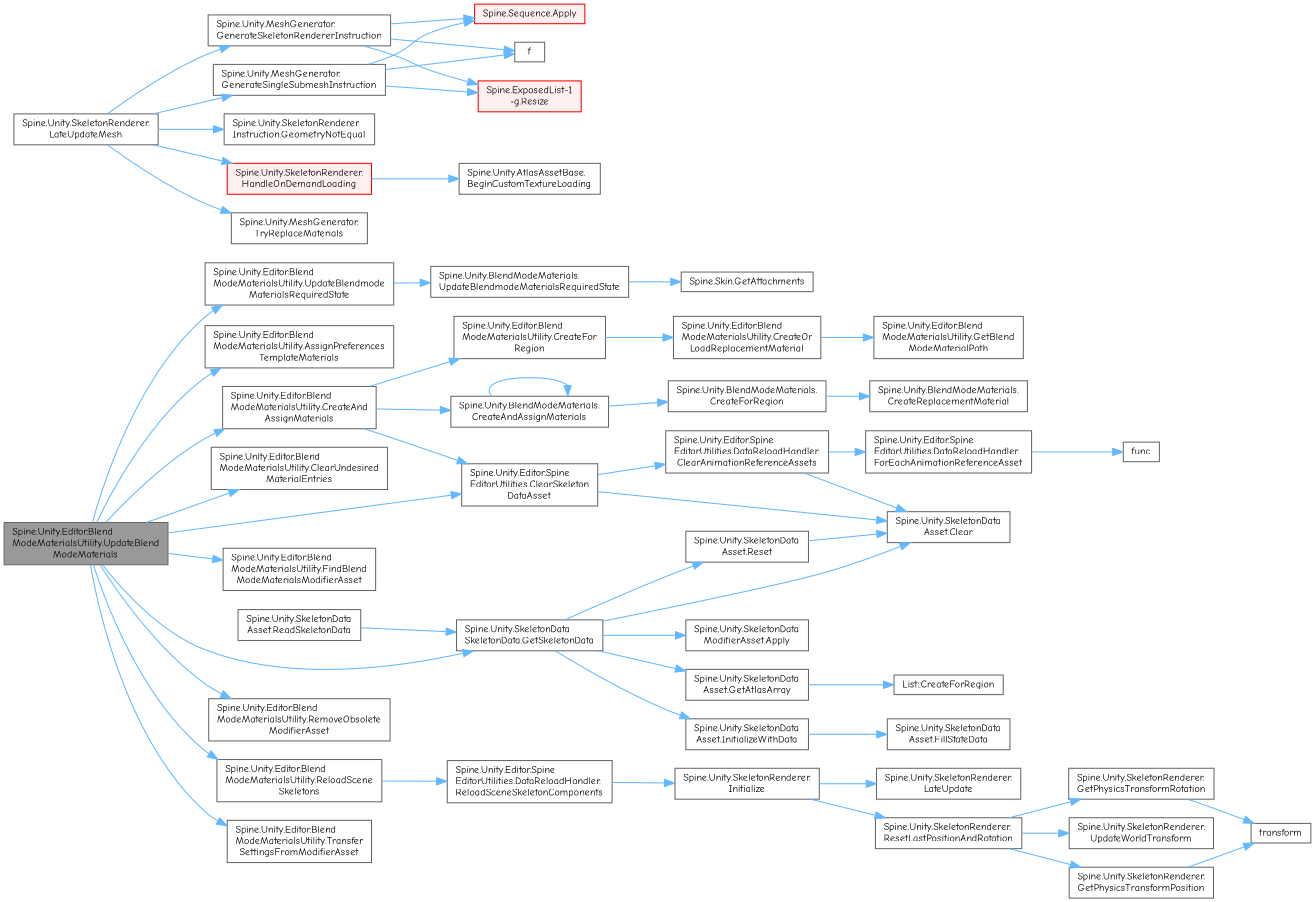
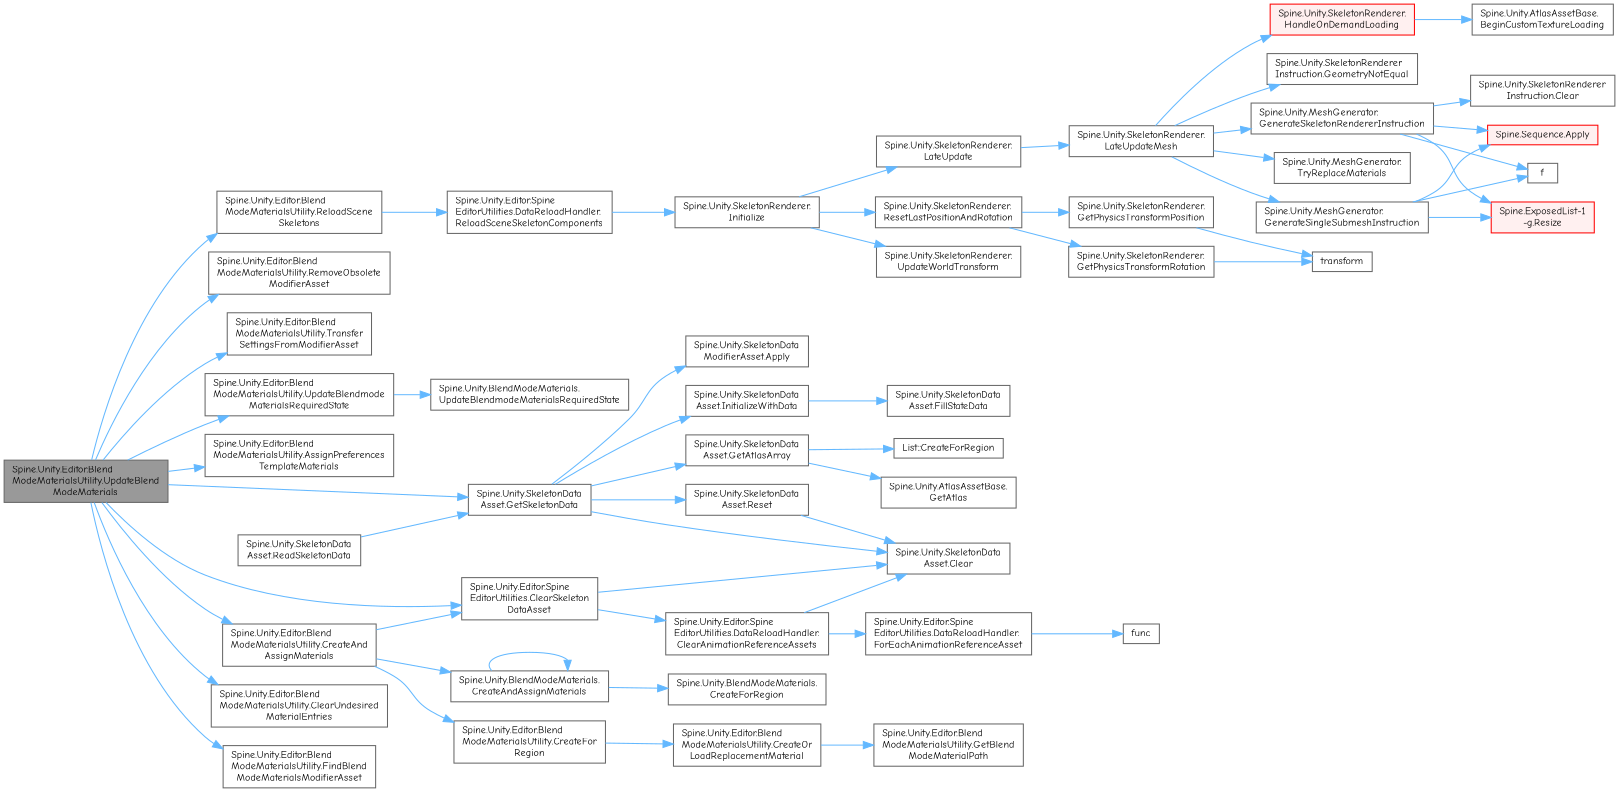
node "Spine.Unity.SkeletonRenderer Instruction.Clear": added
edge "Spine.Unity.SkeletonRenderer. LateUpdate" -> "Spine.Unity.SkeletonRenderer. LateUpdateMesh": added
node "Spine.Skin.GetAttachments": removed
node "Spine.Unity.BlendModeMaterials. CreateReplacementMaterial": removed
node "Spine.Unity.AtlasAssetBase. GetAtlas": added
node "Spine.Unity.SkeletonData SkeletonData.GetSkeletonData": label "Spine.Unity.SkeletonData SkeletonData.GetSkeletonData" -> "Spine.Unity.SkeletonData Asset.GetSkeletonData"
edge "Spine.Unity.SkeletonRenderer. ResetLastPositionAndRotation" -> "Spine.Unity.SkeletonRenderer. UpdateWorldTransform": now "Spine.Unity.SkeletonRenderer. Initialize" -> "Spine.Unity.SkeletonRenderer. UpdateWorldTransform"
